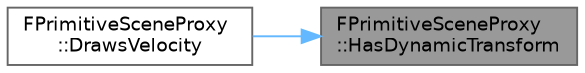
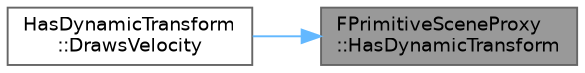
node "FPrimitiveSceneProxy ::DrawsVelocity": label "FPrimitiveSceneProxy ::DrawsVelocity" -> "HasDynamicTransform ::DrawsVelocity"
